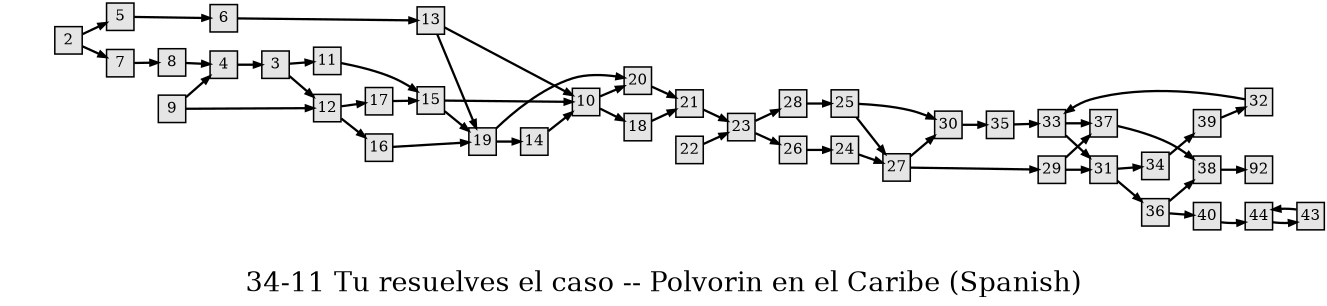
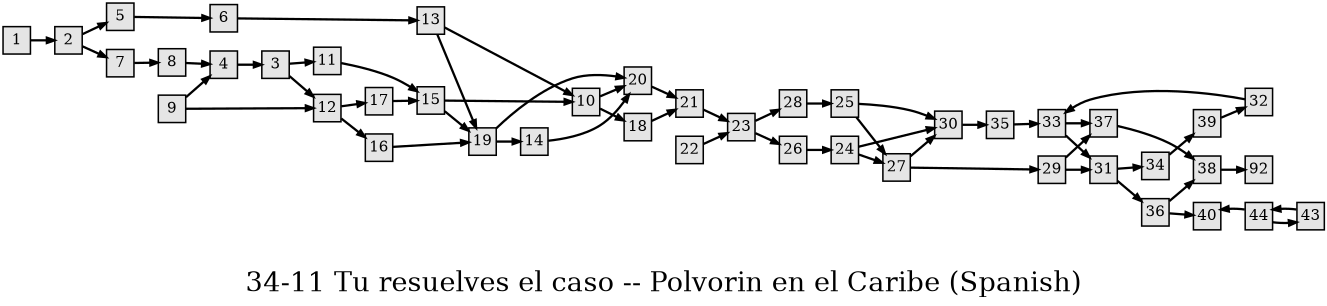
node "1": added
edge "14" -> "10": now "14" -> "20"
edge "24" -> "30": added
edge "40" -> "44": reversed
